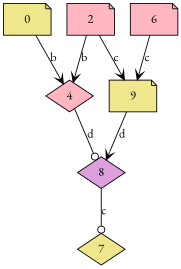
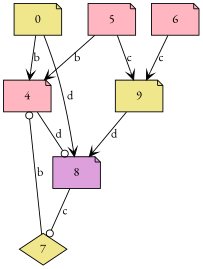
node "2": label "2" -> "5"
edge "0" -> "8": added, label "d"
node "4": shape diamond -> note
node "8": shape diamond -> note
edge "7" -> "4": added, label "b"
